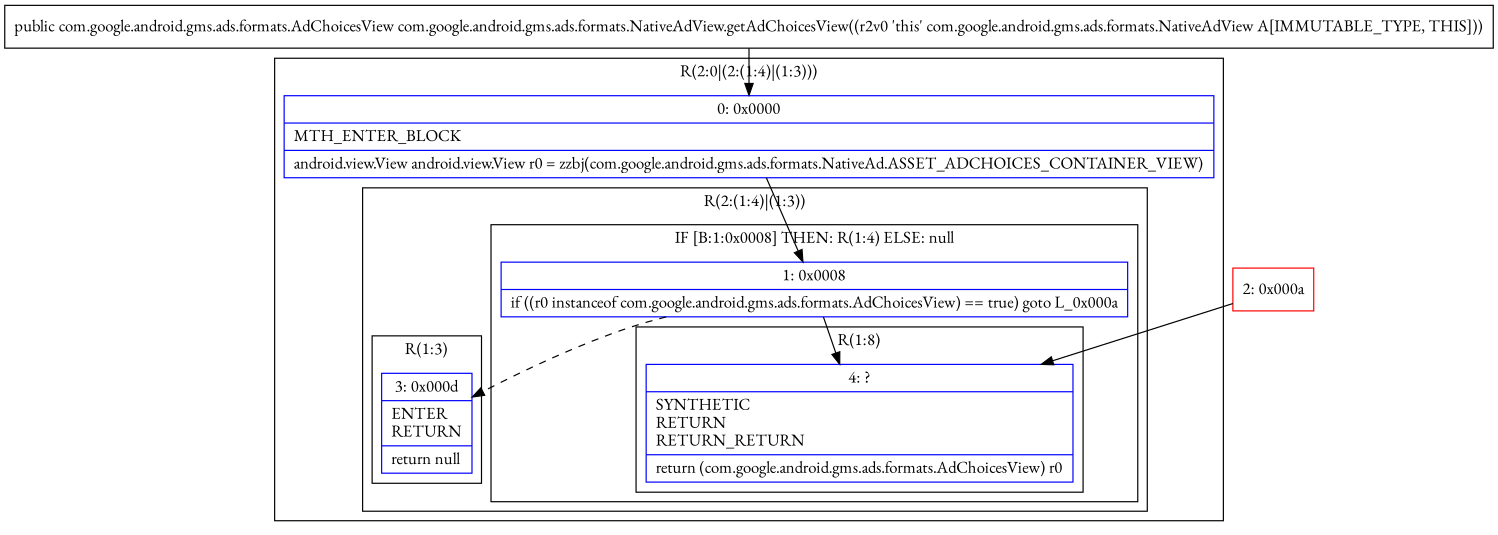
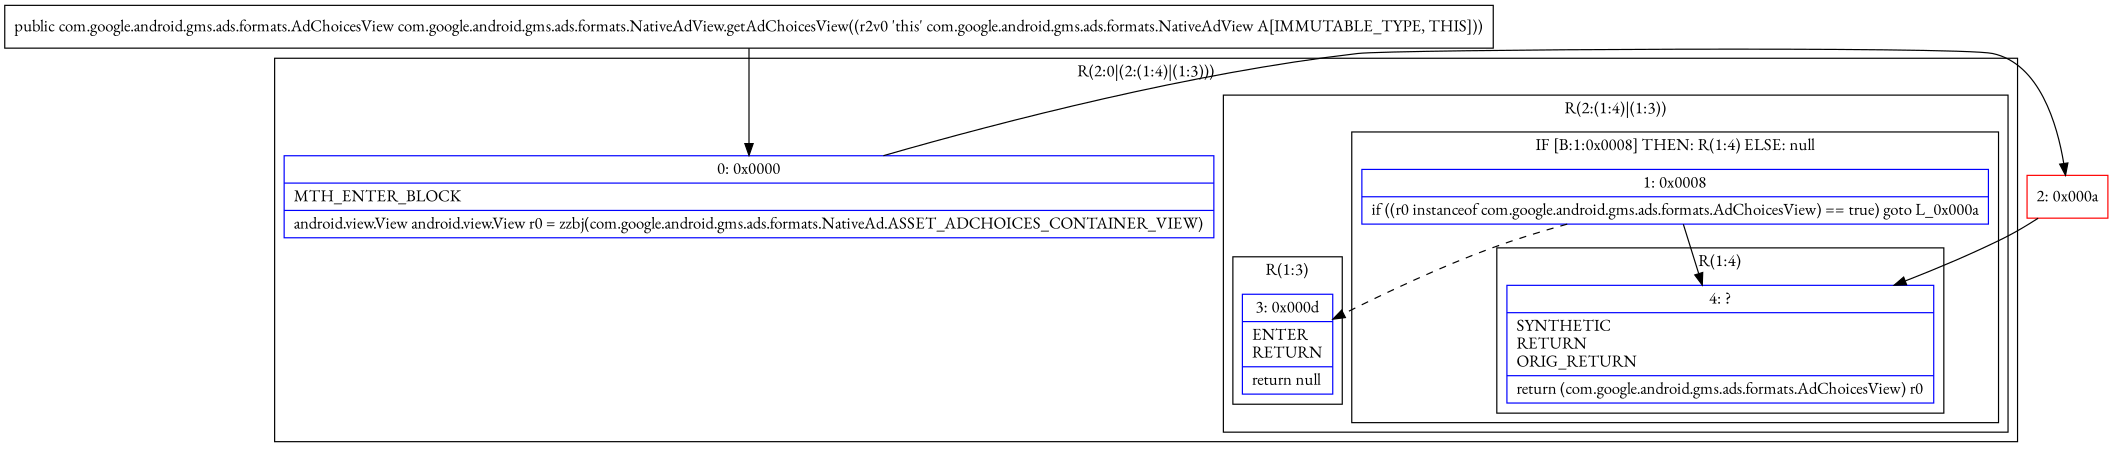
edge "0: 0x0000" -> "1: 0x0008": now "0: 0x0000" -> "2: 0x000a"
cluster "R(1:8)": label "R(1:8)" -> "R(1:4)"
node "4: ?": text "RETURN_RETURN" -> "ORIG_RETURN"
